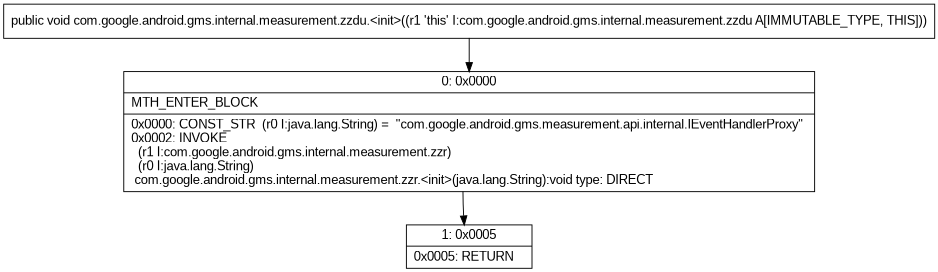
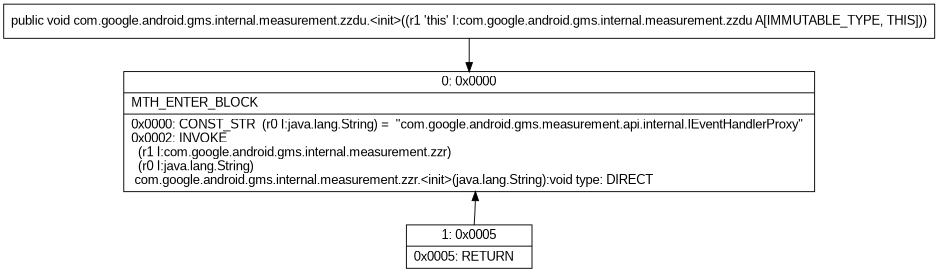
edge "0: 0x0000" -> "1: 0x0005": reversed
